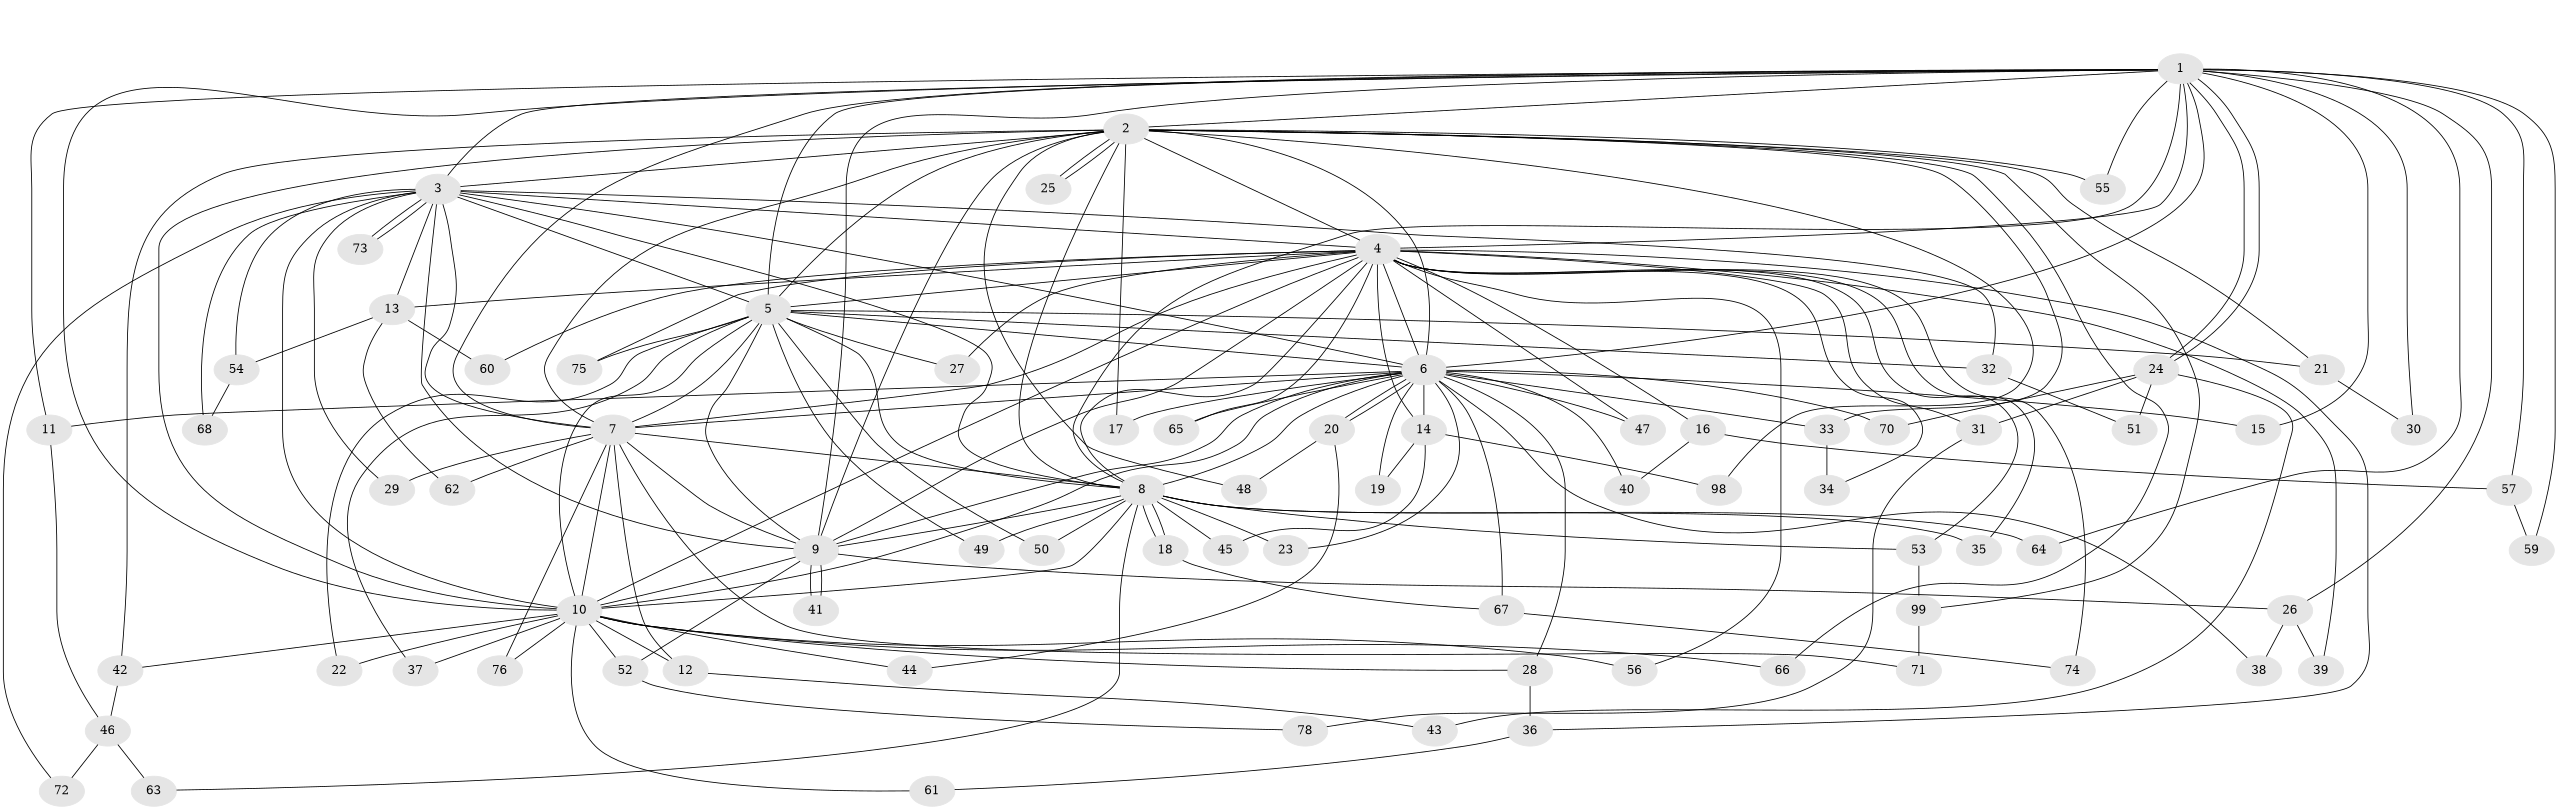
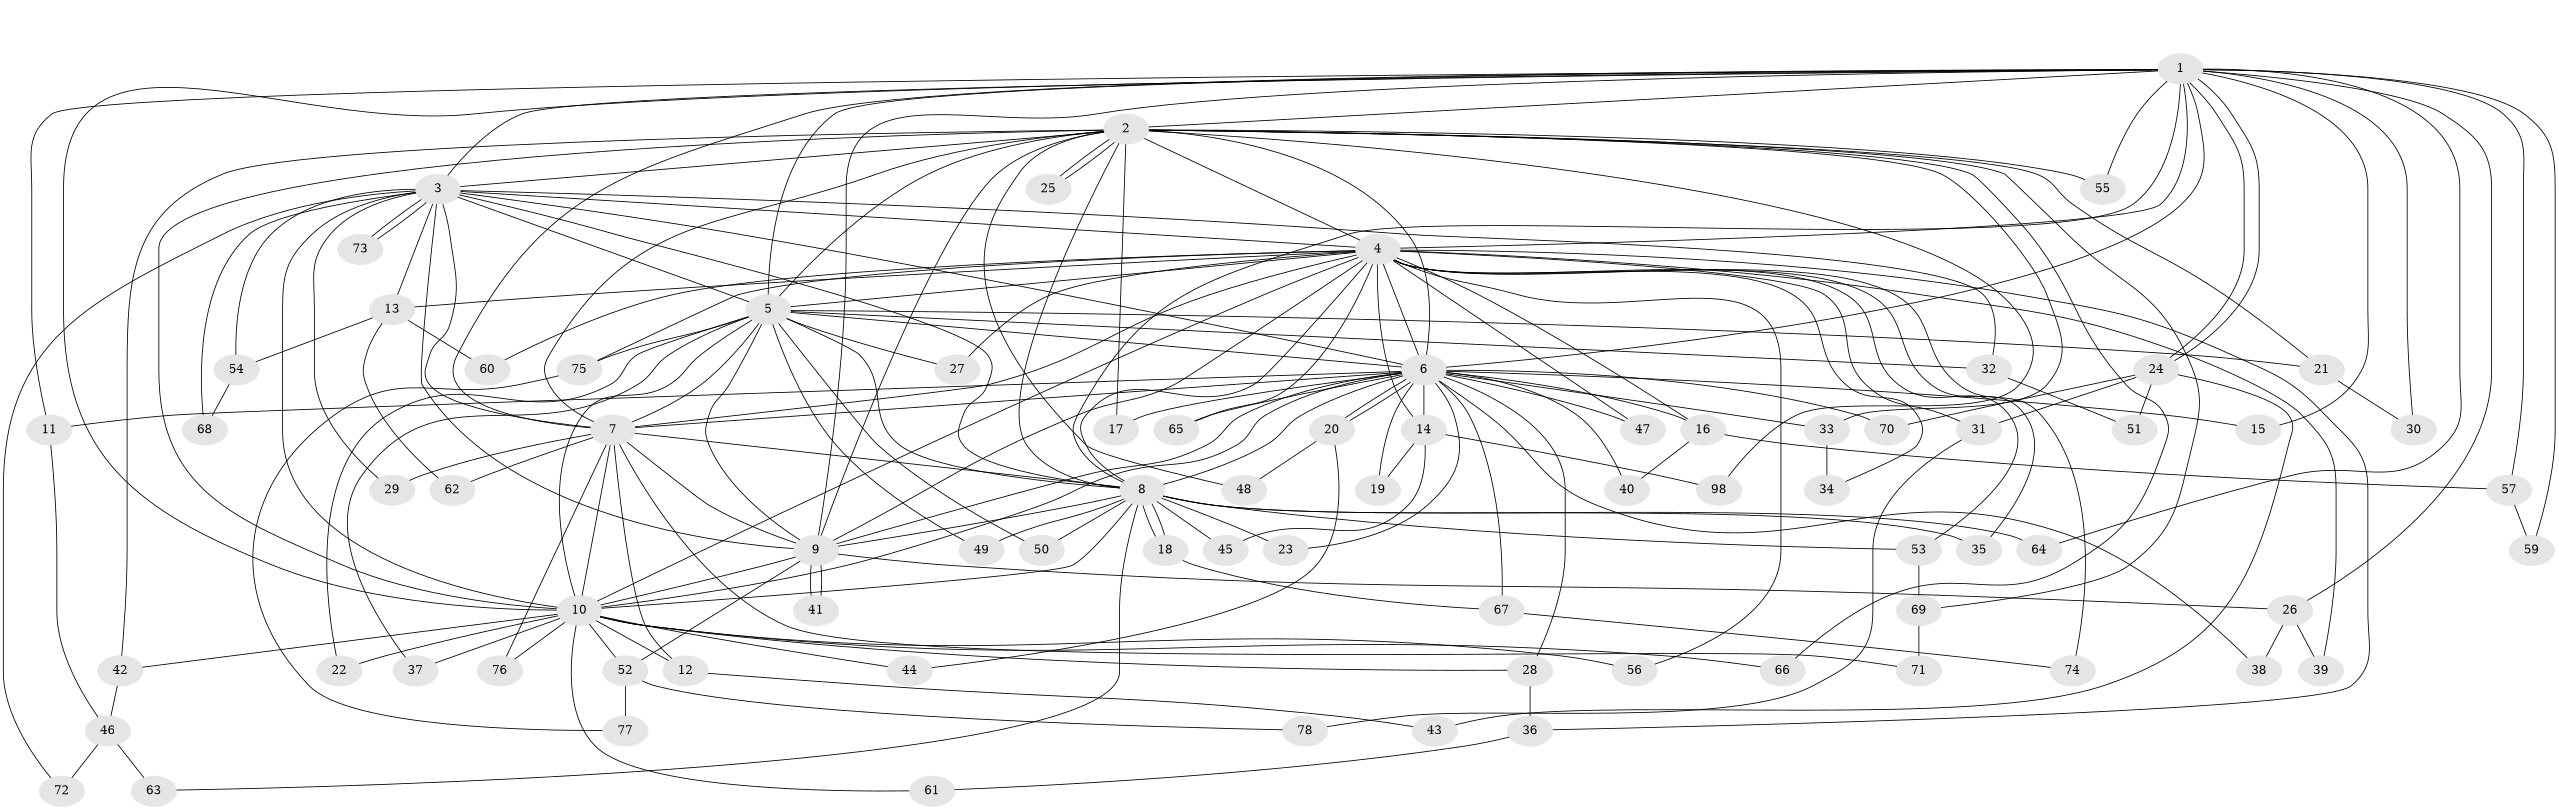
edge "6" -- "16": added
node "99": label "99" -> "69"
node "77": added
